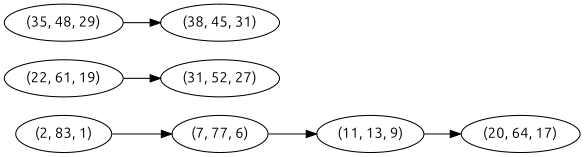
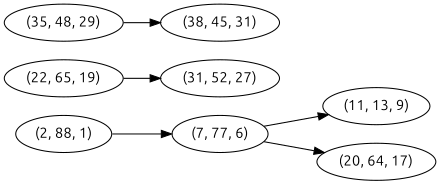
node "(22, 61, 19)": label "(22, 61, 19)" -> "(22, 65, 19)"
node "(2, 83, 1)": label "(2, 83, 1)" -> "(2, 88, 1)"
edge "(11, 13, 9)" -> "(20, 64, 17)": now "(7, 77, 6)" -> "(20, 64, 17)"
